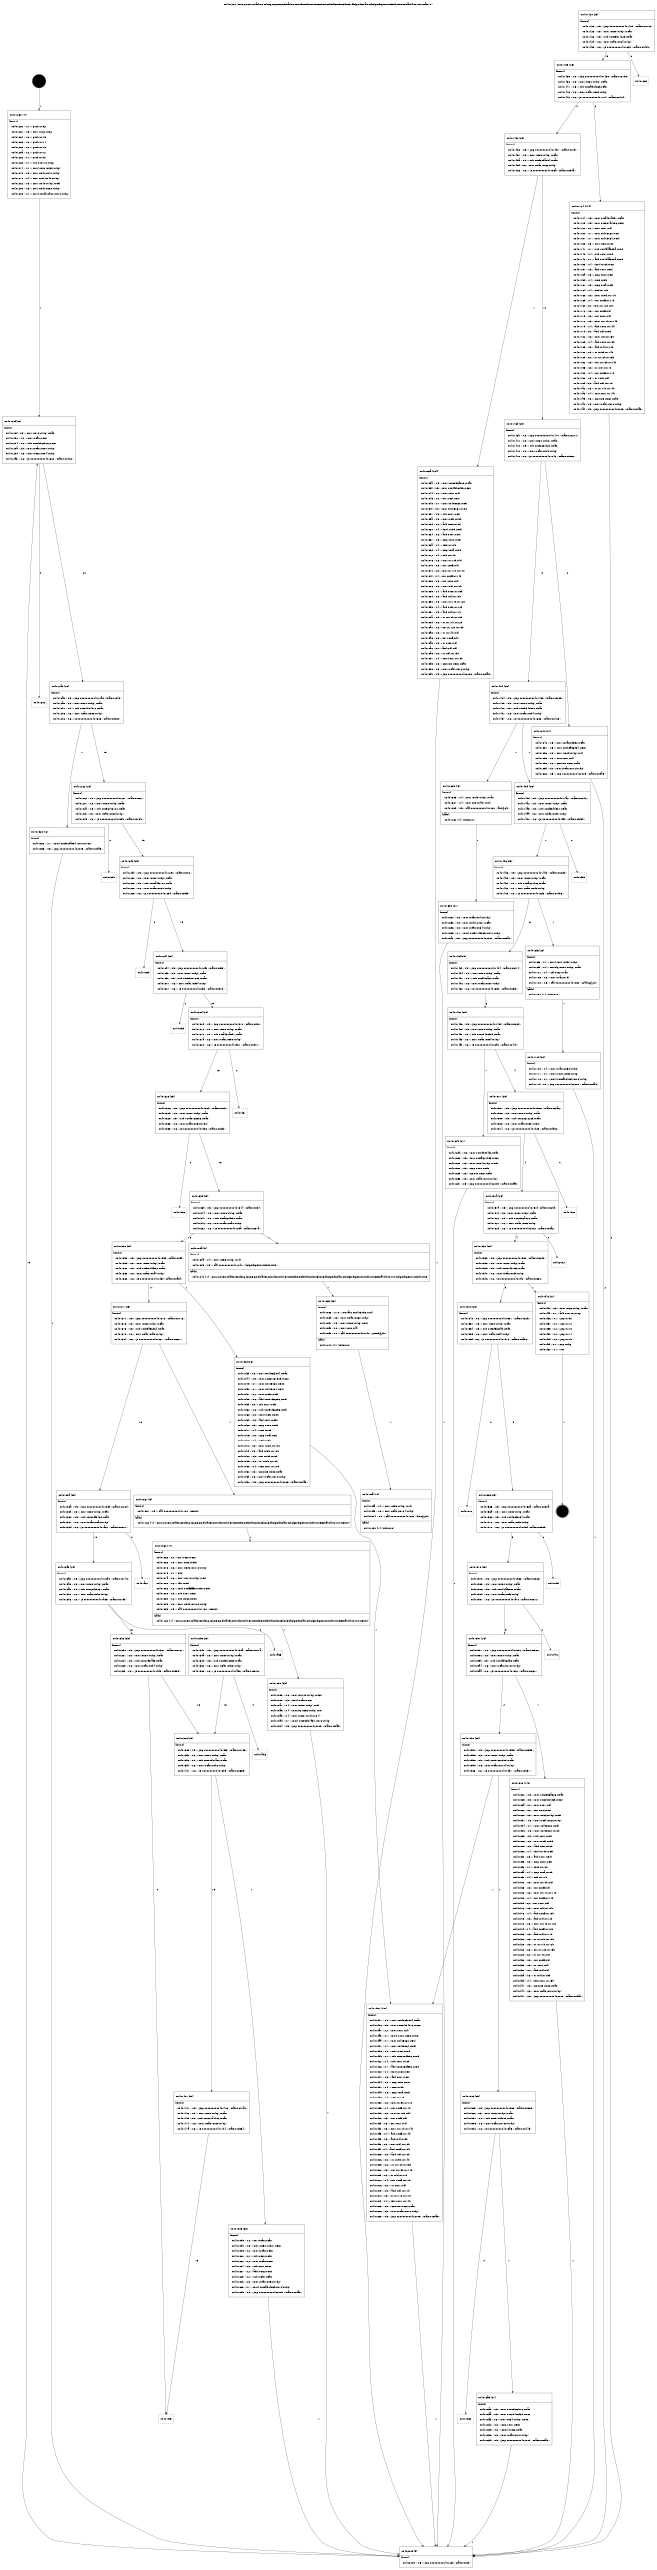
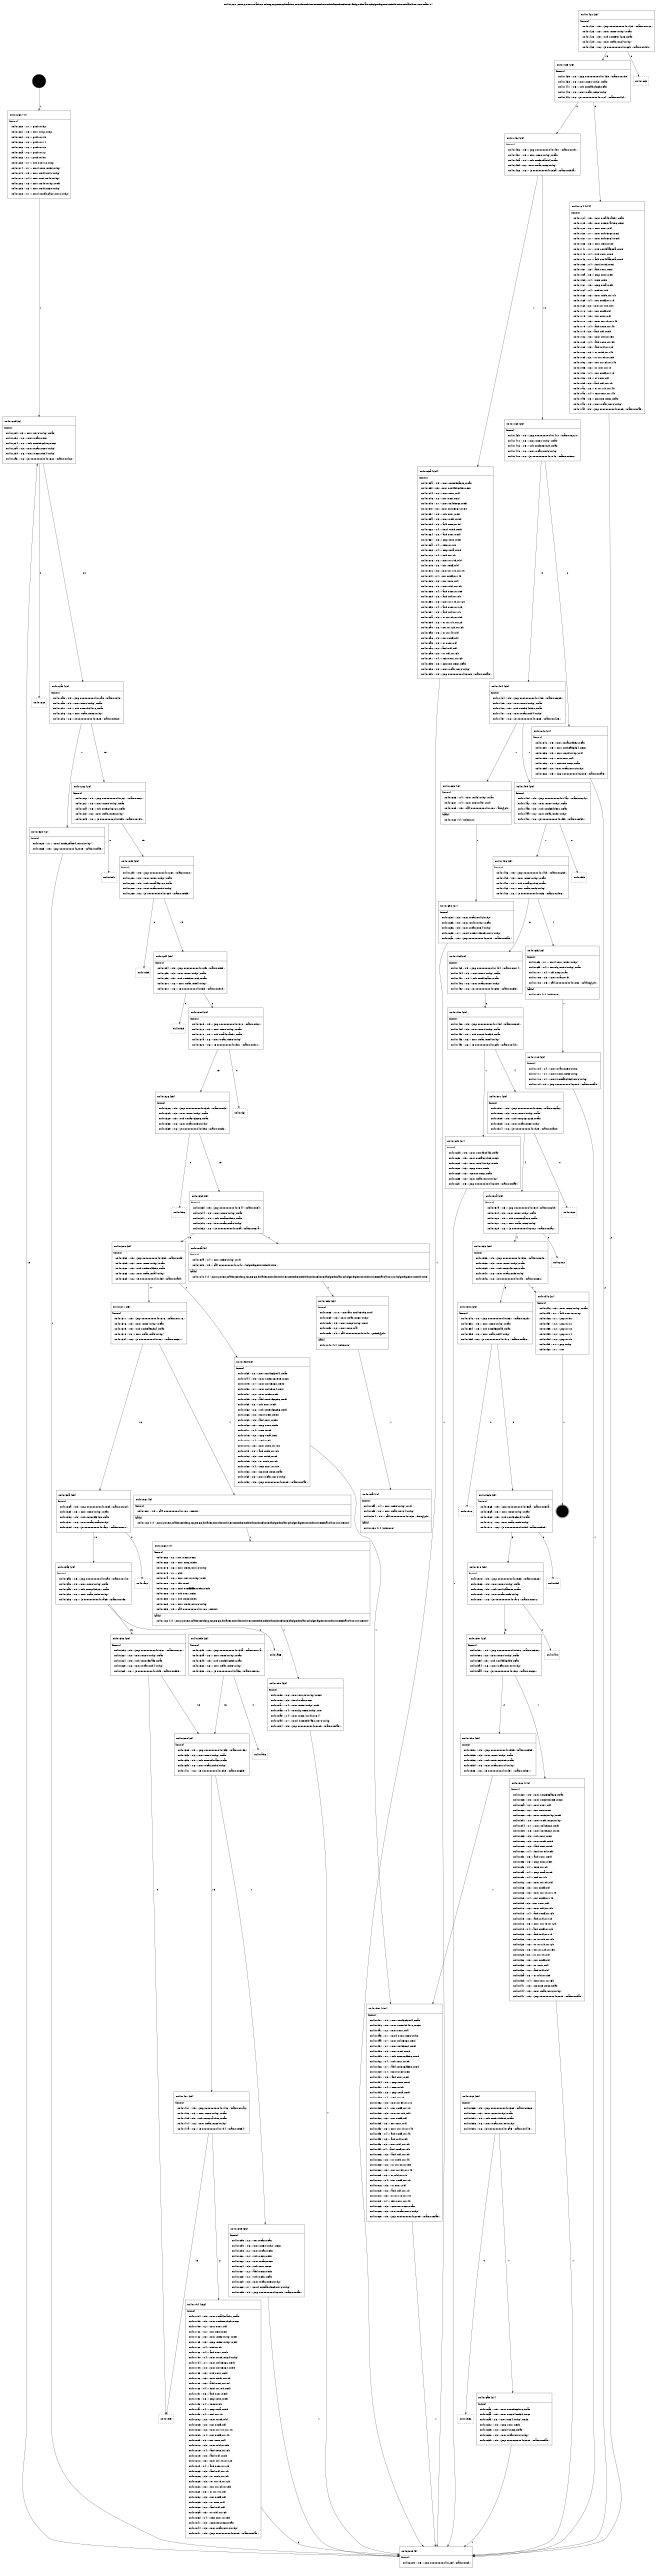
edge "0x4012f4 [25]" -> "0x40130d [25]": label " 19" -> " 5"
edge "0x4015b0 [25]" -> "0x4015c9 [25]": removed, label "1"
node "0x4017b4 [152]": added
